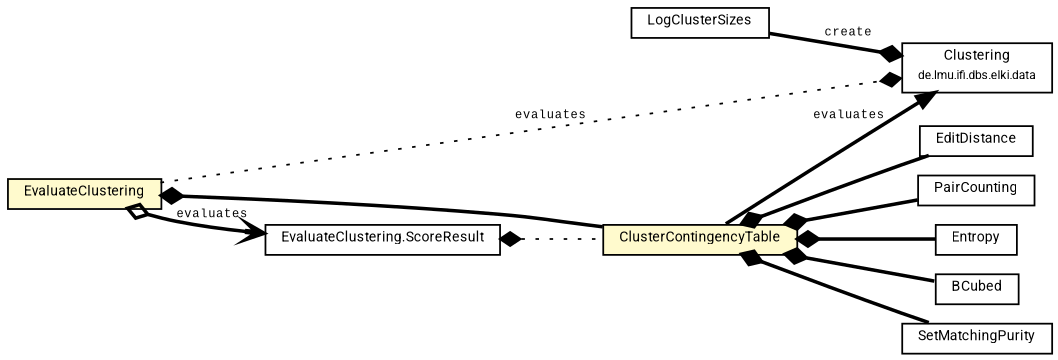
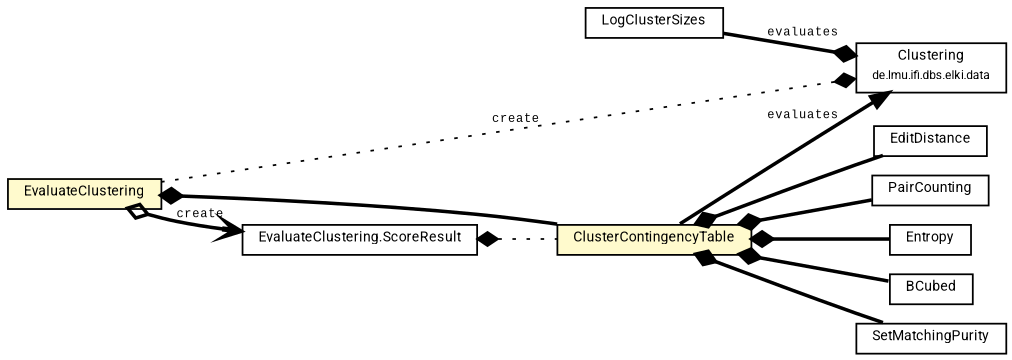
edge "LogClusterSizes" -> "Clustering": label "create" -> "evaluates"
edge "EvaluateClustering" -> "Clustering": label "evaluates" -> "create"
edge "EvaluateClustering" -- "EvaluateClustering.ScoreResult": label "evaluates" -> "create"
